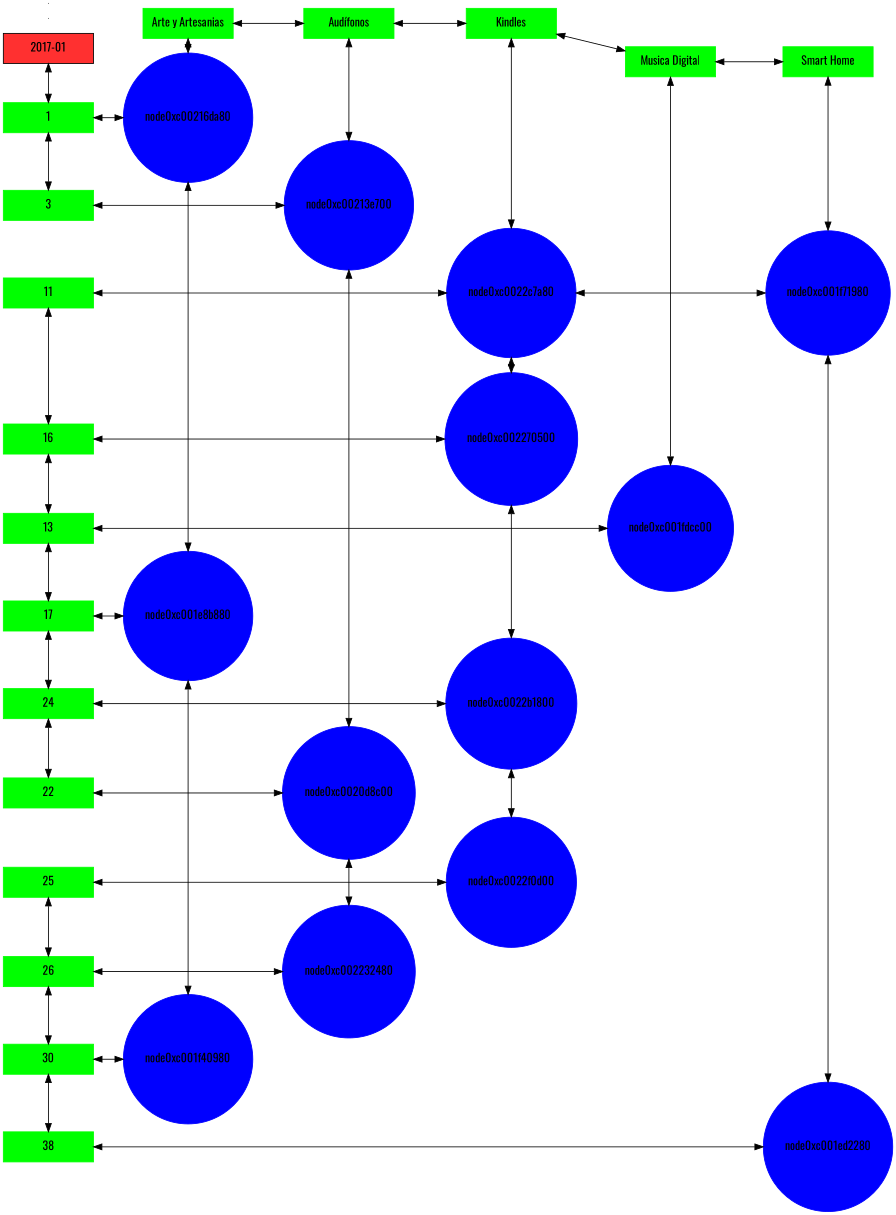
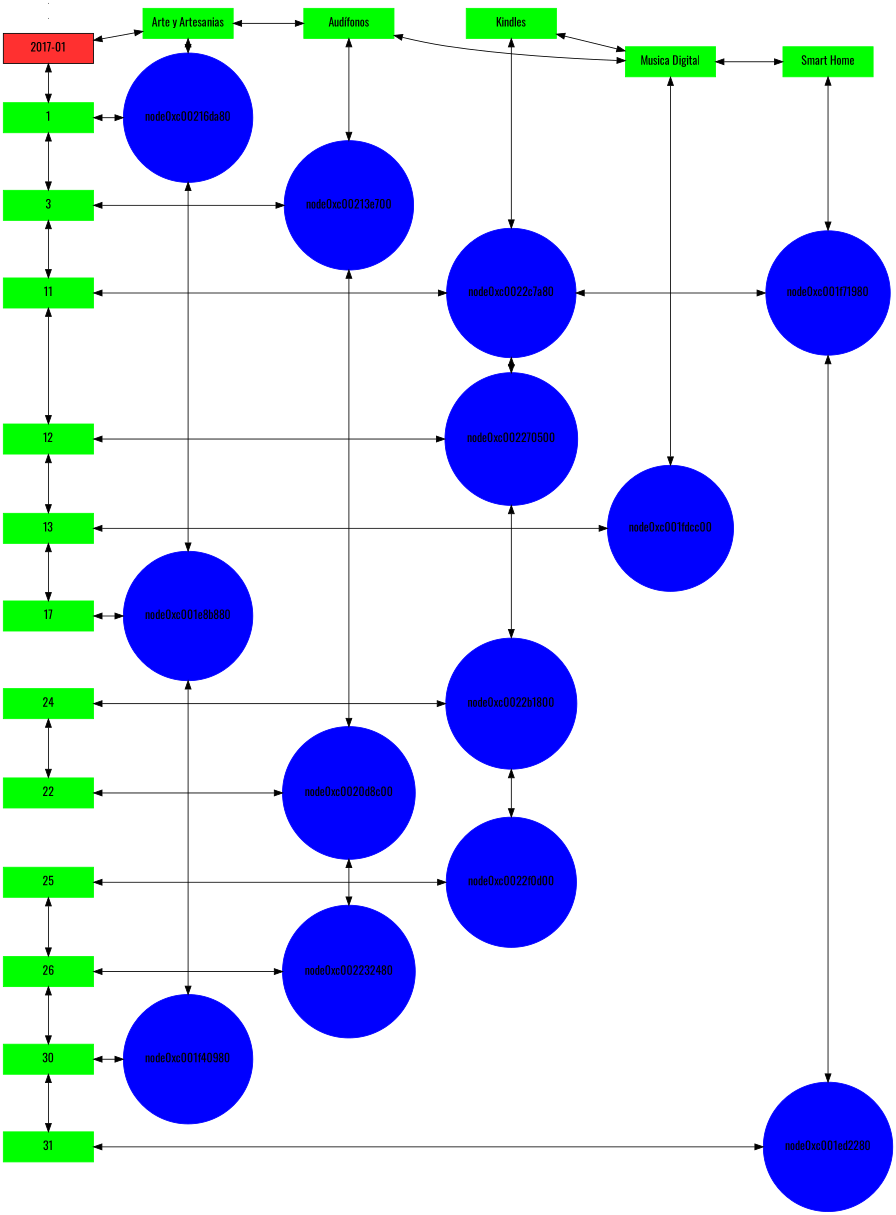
edge "Audífonos" -- "Kindles": now "Audífonos" -- "Musica Digital"
edge "Arte y Artesanias" -- "2017-01": added
edge "3" -- "11": added
node "16": label "16" -> "12"
edge "17" -- "24": removed
node "38": label "38" -> "31"
